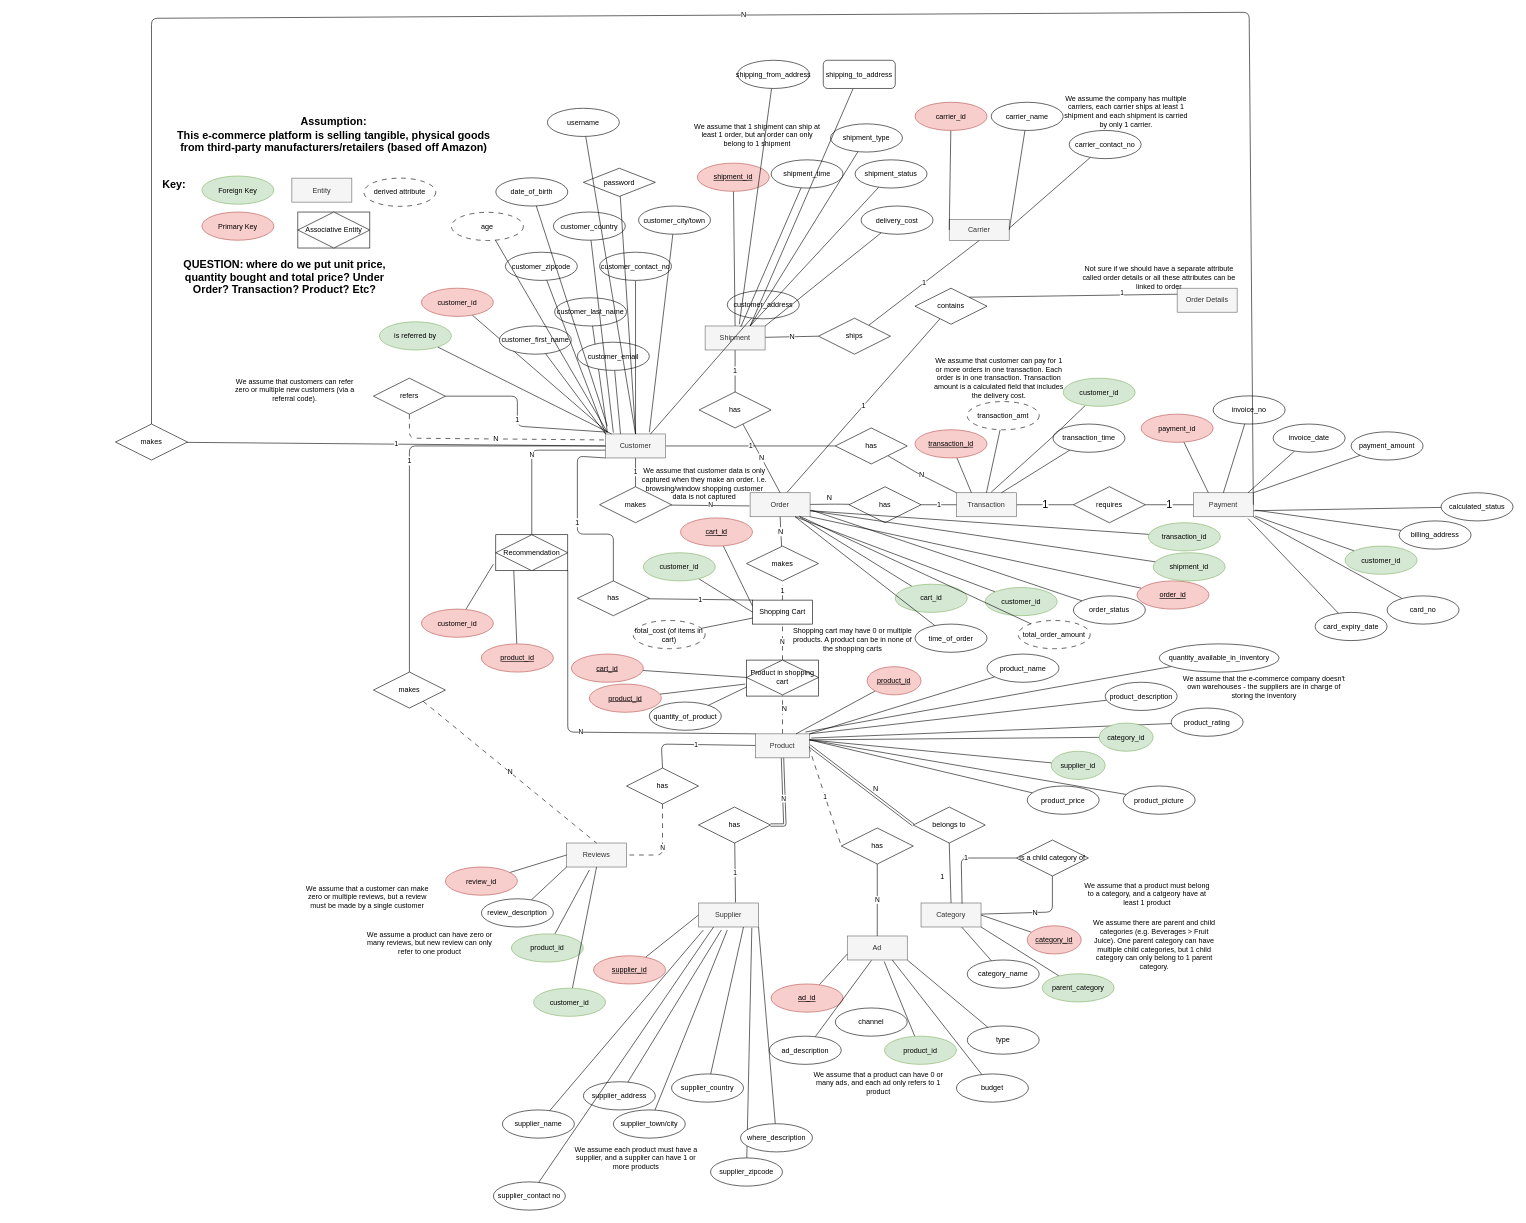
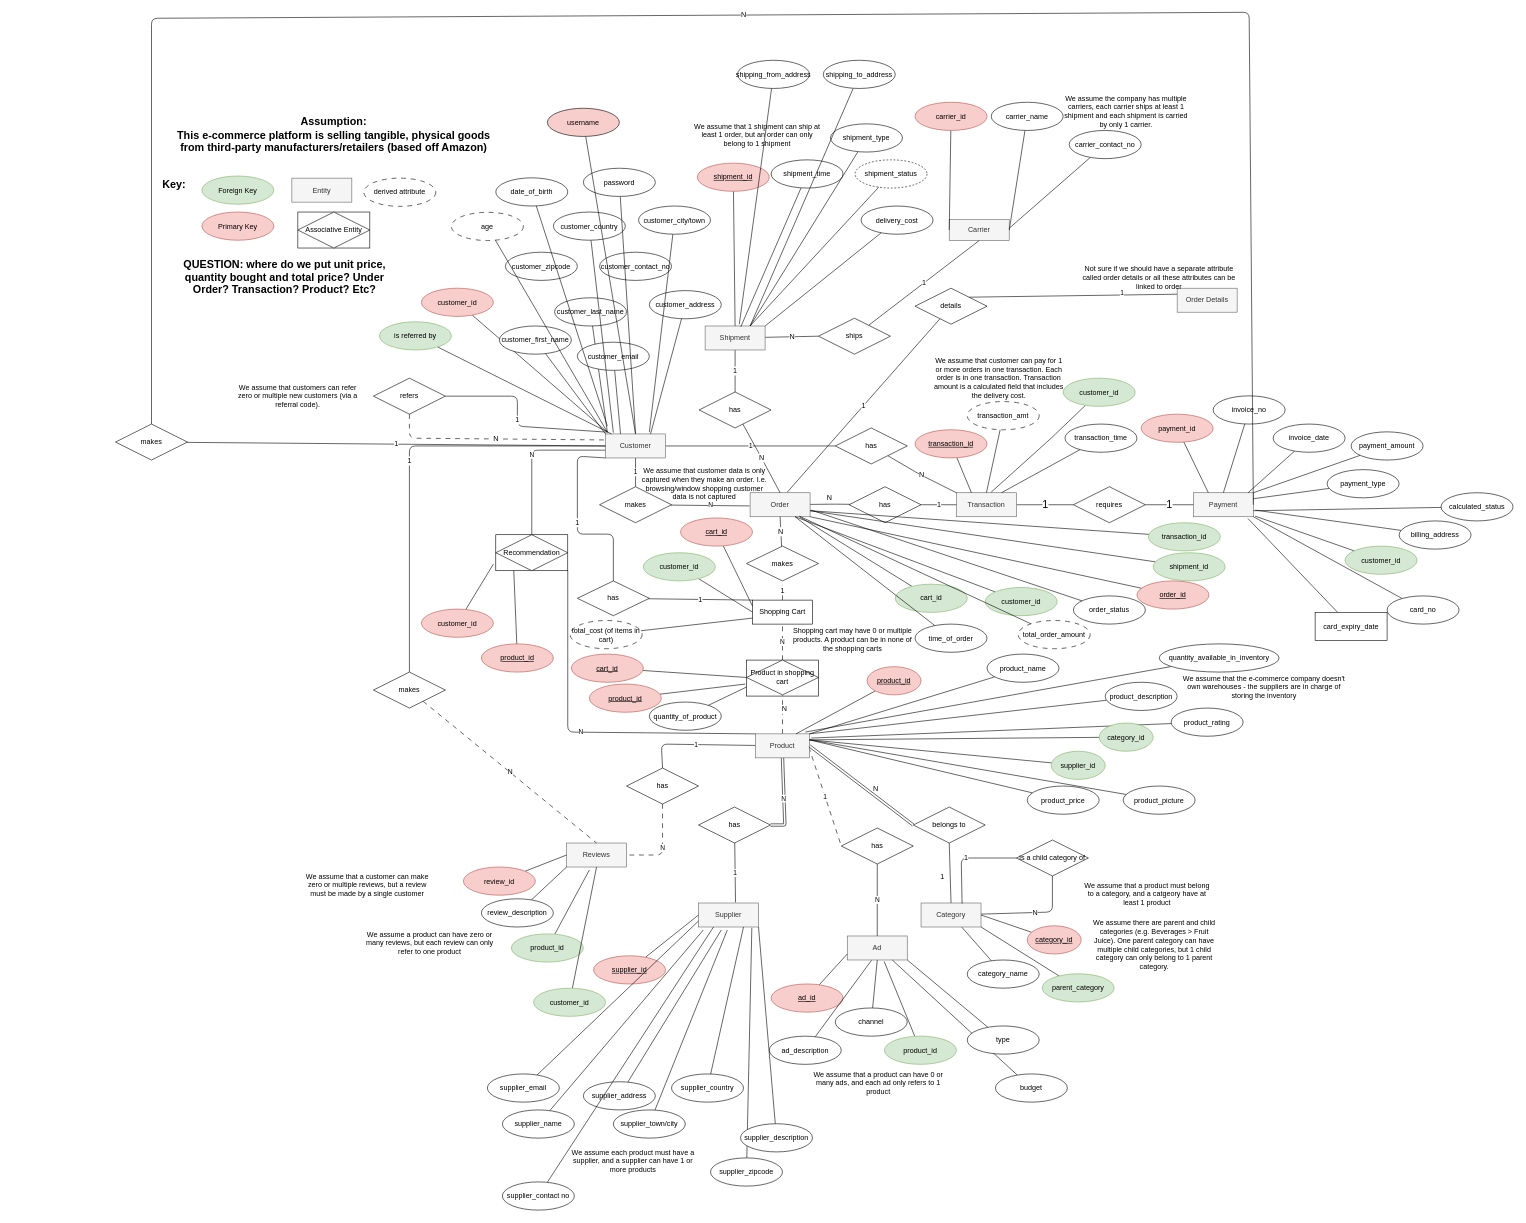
node "shipping_to_address": shape rounded rectangle -> ellipse
node "username": fillcolor #ffffff -> #f8cecc
node "shipment_status": style solid -> dashed
node "password": shape diamond -> ellipse
node "customer_address": moved (764, 305) -> (686, 305)
node "contains": label "contains" -> "details"
edge "customer_zipcode" -- "Customer": removed
edge "customer_contact_no" -- "Customer": removed
node "We assume that customers can refer zero or multiple new customers (via a referral code).": moved (295, 390) -> (298, 396)
node "transaction_time": moved (1089, 438) -> (1101, 438)
node "payment_type": added
edge "payment_type" -- "Payment": added
node "card_expiry_date": shape ellipse -> rectangle
node "total_cost (of items in cart)": moved (669, 635) -> (606, 635)
node "review_id": moved (482, 881) -> (500, 881)
node "We assume that a customer can make zero or multiple reviews, but a review must be made by a single customer": moved (368, 897) -> (368, 885)
node "We assume a product can have zero or many reviews, but new review can only refer to one product": label "We assume a product can have zero or many reviews, but new review can only refer to one product" -> "We assume a product can have zero or many reviews, but each review can only refer to one product"
edge "Ad" -- "channel": added
edge "Supplier" -- "supplier_email": added
node "supplier_email": added
node "budget": moved (993, 1088) -> (1032, 1088)
node "where_description": label "where_description" -> "supplier_description"
node "We assume each product must have a supplier, and a supplier can have 1 or more products": moved (636, 1158) -> (633, 1161)
node "supplier_contact no": moved (530, 1196) -> (539, 1196)
